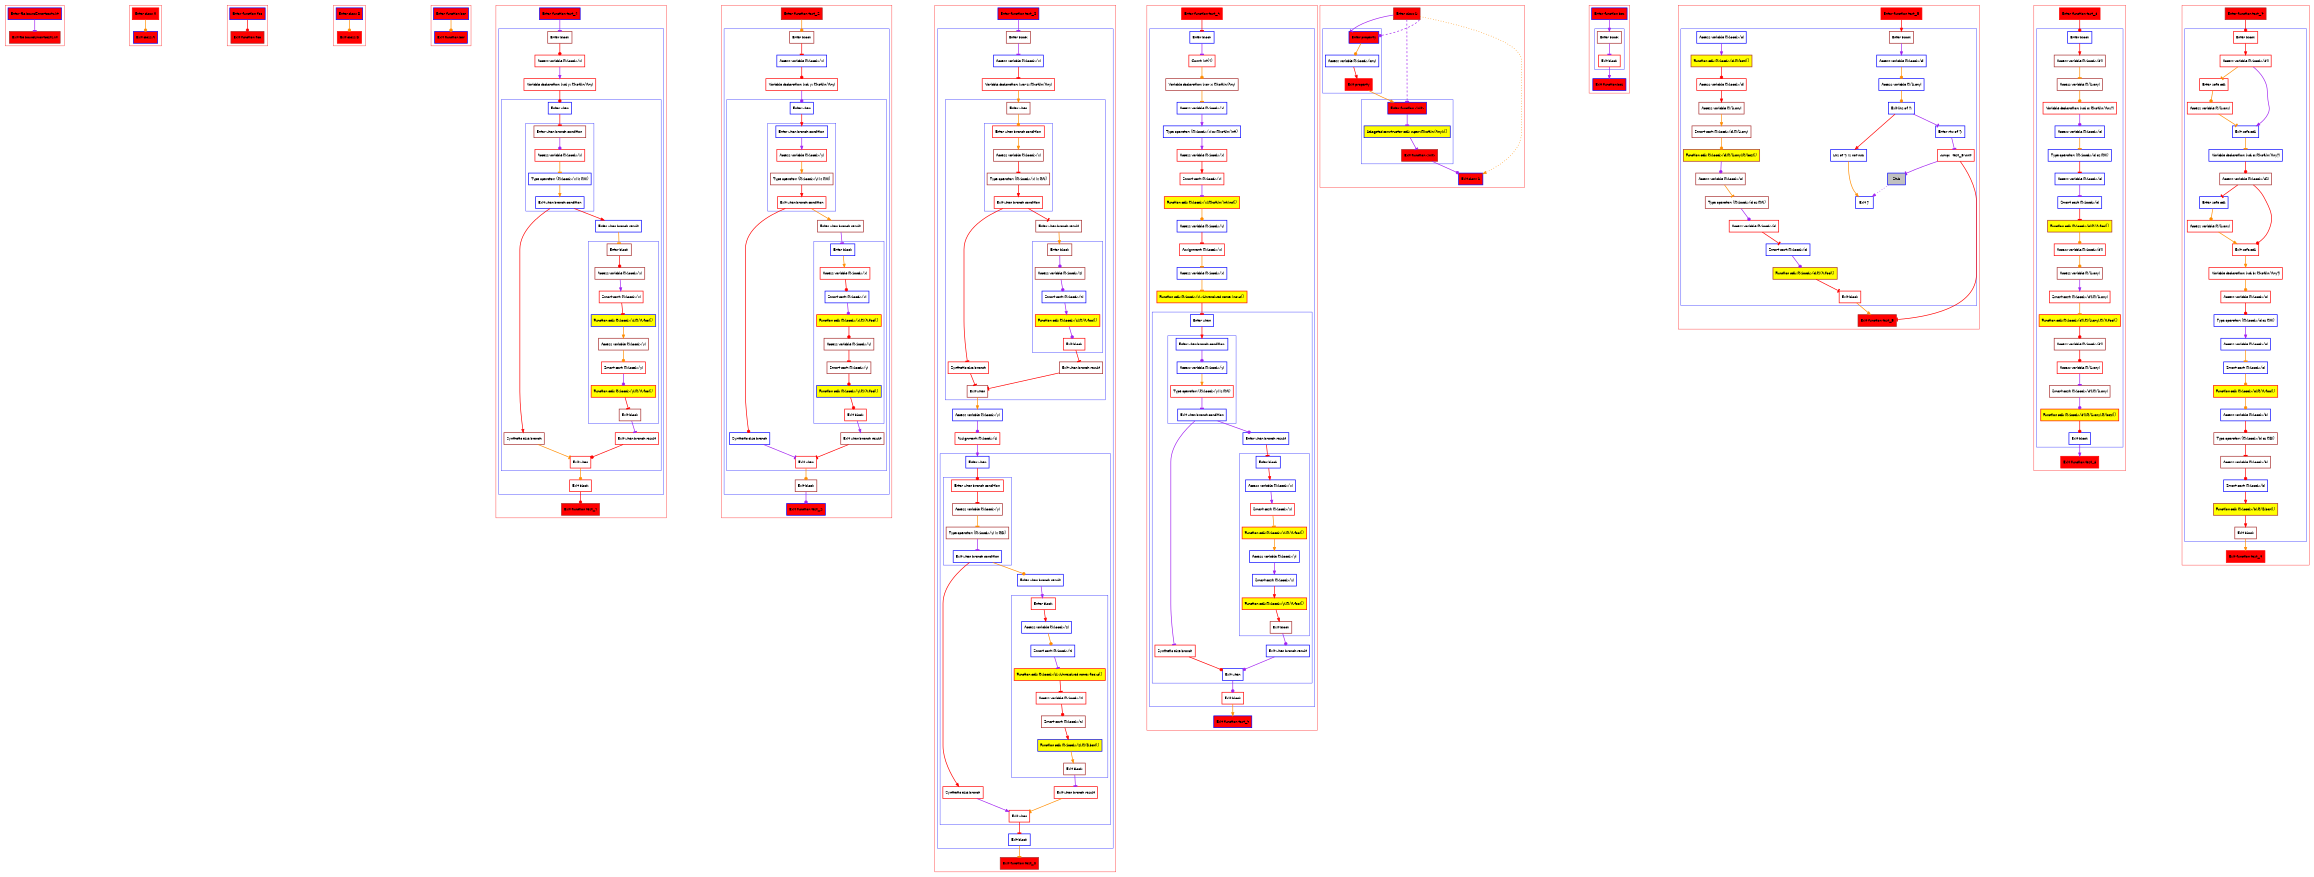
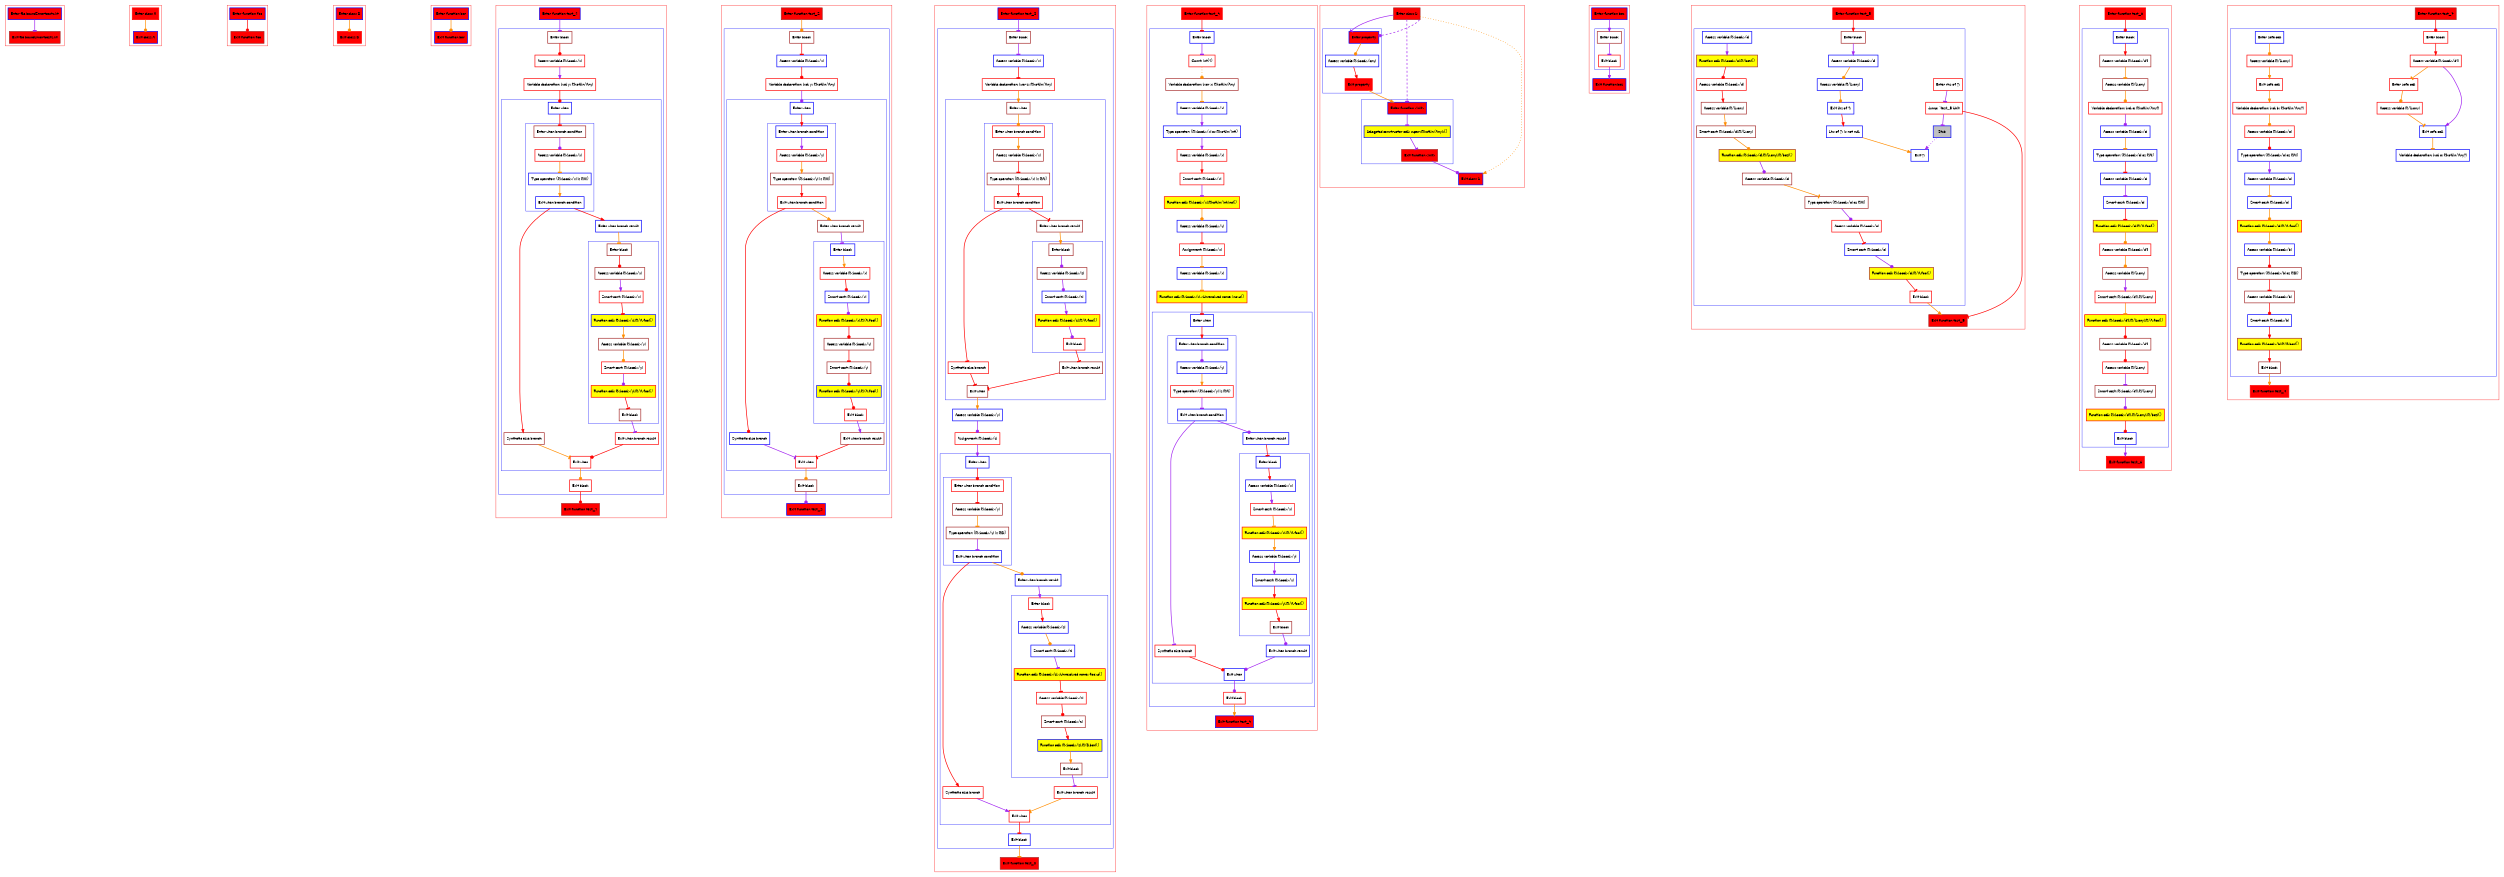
edge "Const: Int(1)" -> "Variable declaration: lvar x: R|kotlin/Any|": style solid -> dotted
edge "Exit lhs of ?:" -> "Enter rhs of ?:": removed
node "Enter rhs of ?:": color blue -> red
node "Access variable R|<local>/d2|": removed
